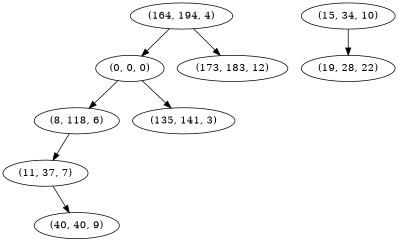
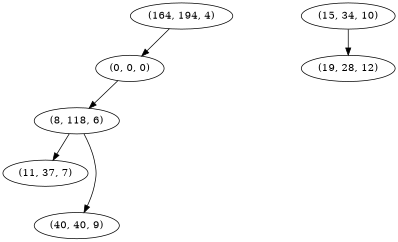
node "(173, 183, 12)": removed
node "(19, 28, 22)": label "(19, 28, 22)" -> "(19, 28, 12)"
node "(135, 141, 3)": removed
edge "(11, 37, 7)" -> "(40, 40, 9)": now "(8, 118, 6)" -> "(40, 40, 9)"
